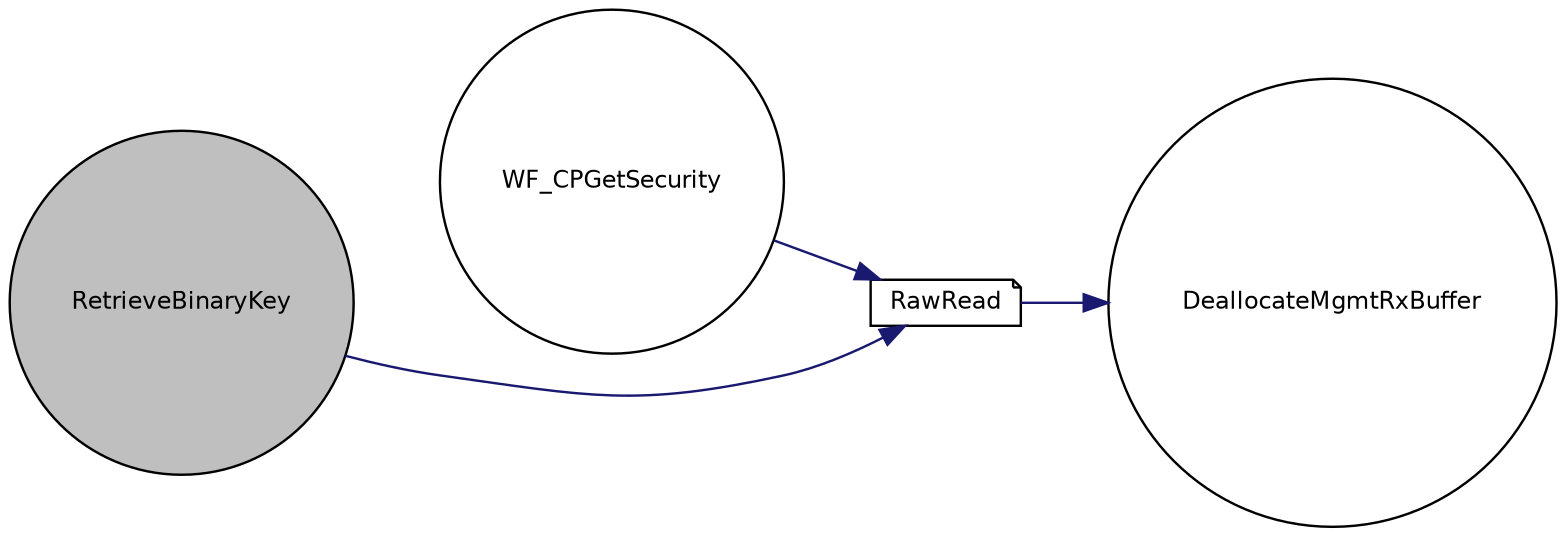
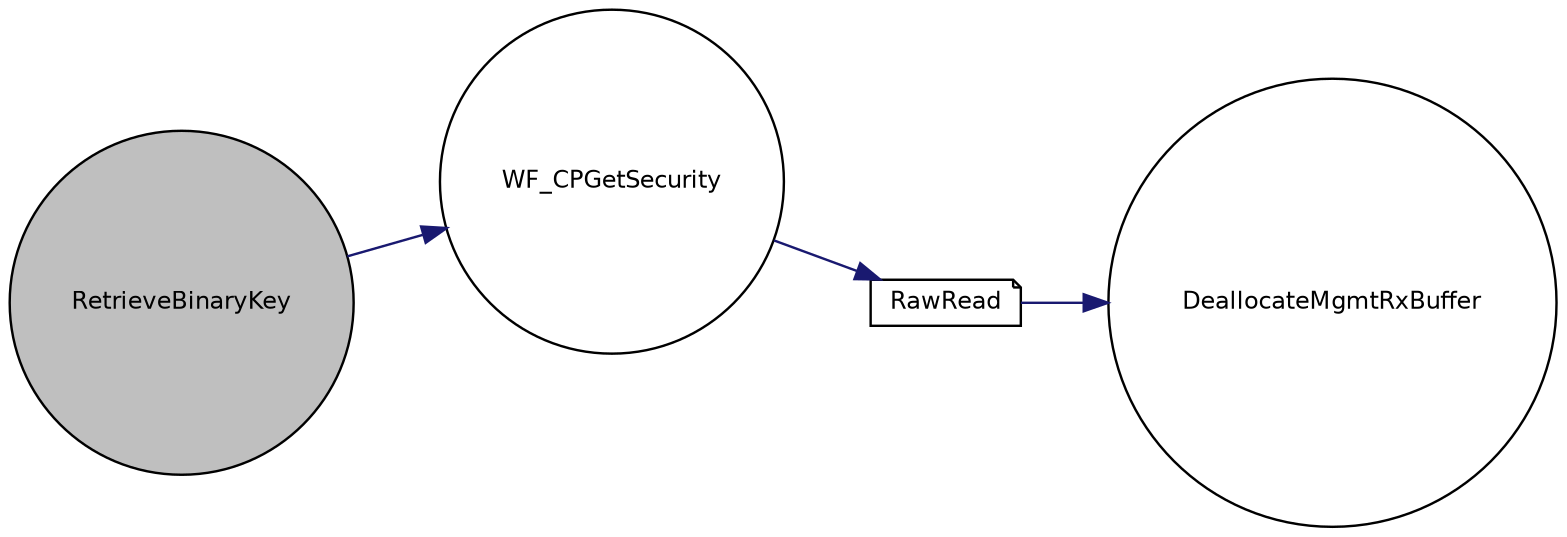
edge "RetrieveBinaryKey" -> "RawRead": now "RetrieveBinaryKey" -> "WF_CPGetSecurity"
